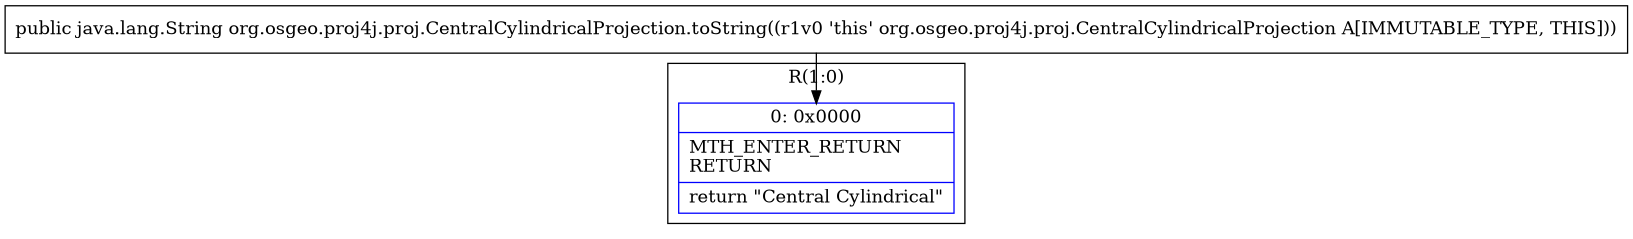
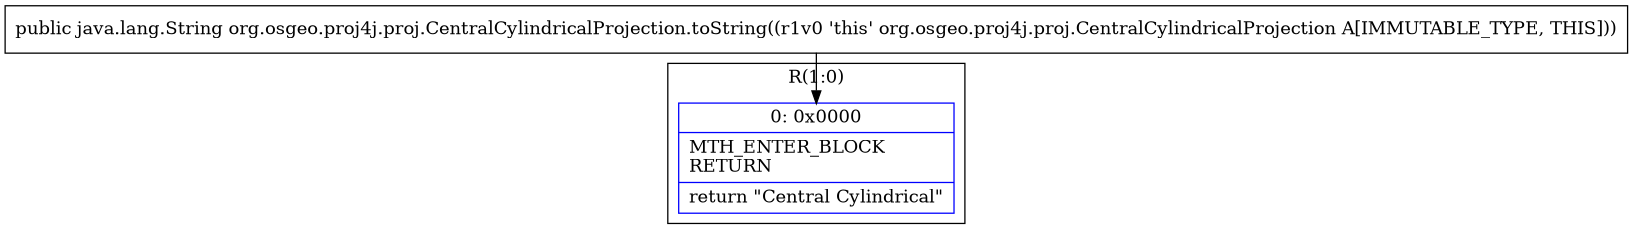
node "0: 0x0000": text "MTH_ENTER_RETURN" -> "MTH_ENTER_BLOCK"
